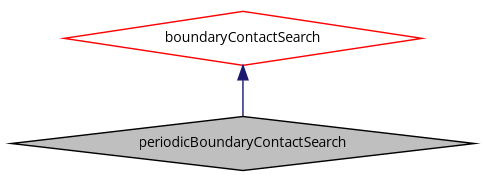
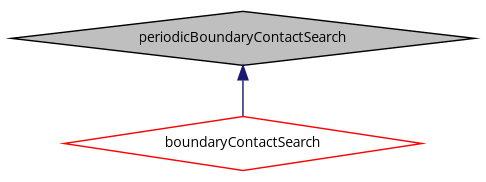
edge "periodicBoundaryContactSearch" -> "boundaryContactSearch": reversed
